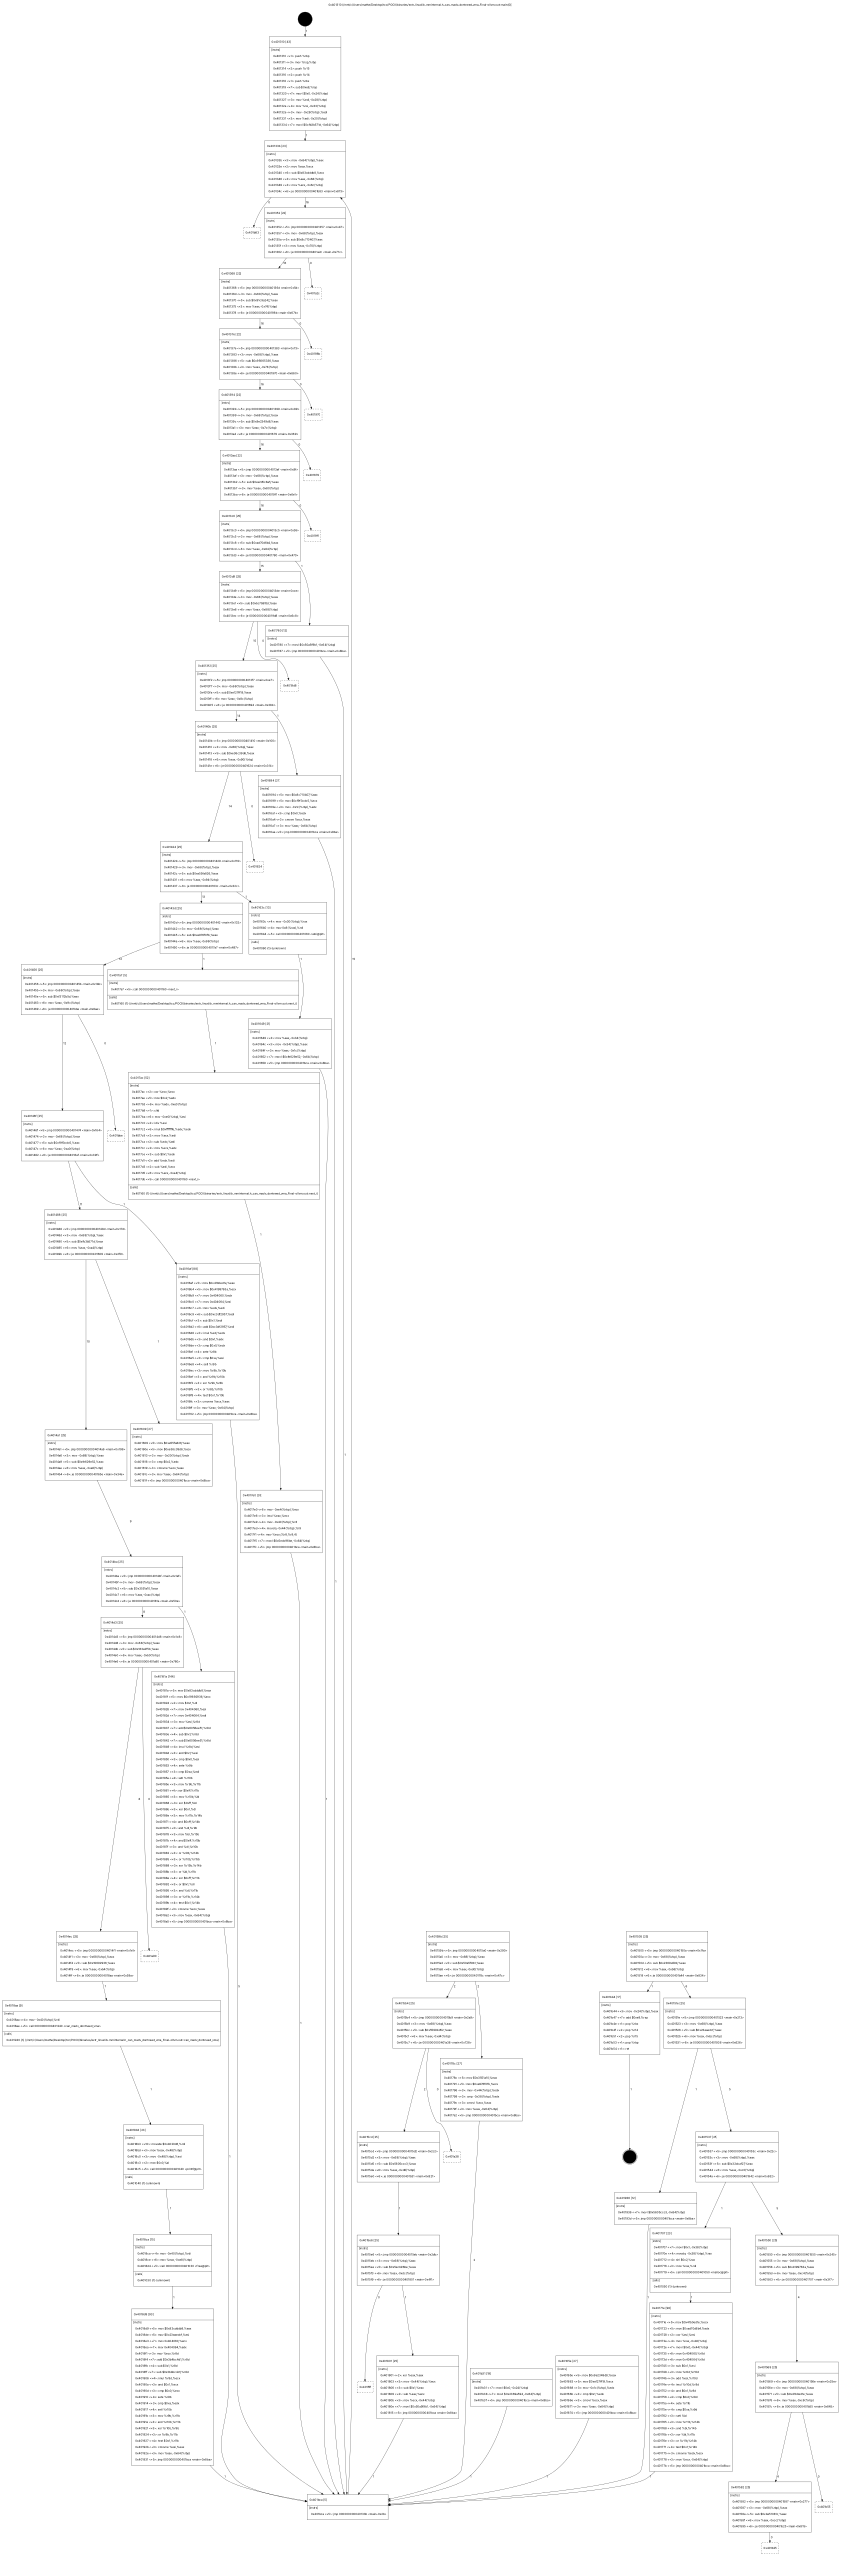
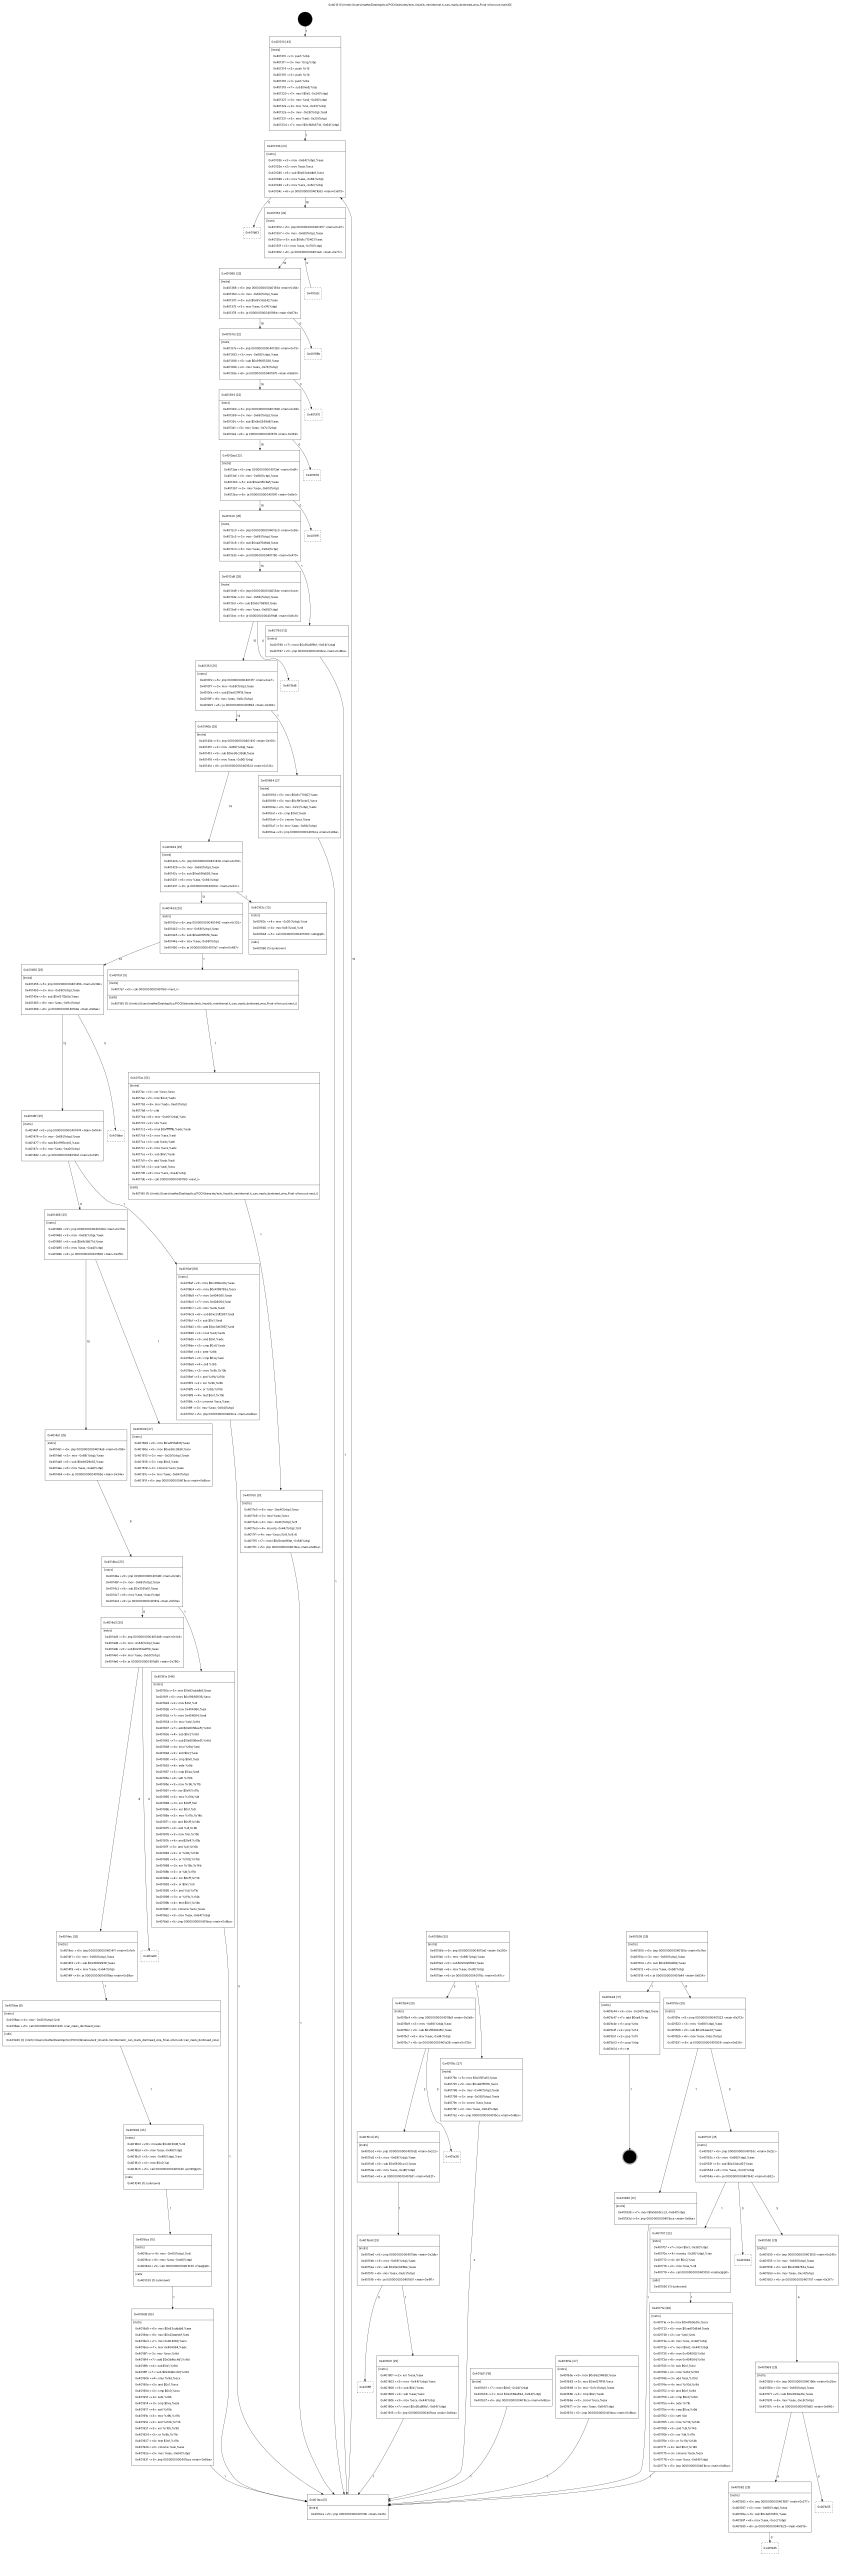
edge "0x401352 [22]" -> "0x401a2c": reversed
node "0x401624": removed
node "0x401649 [21]": removed
node "0x401942": added
